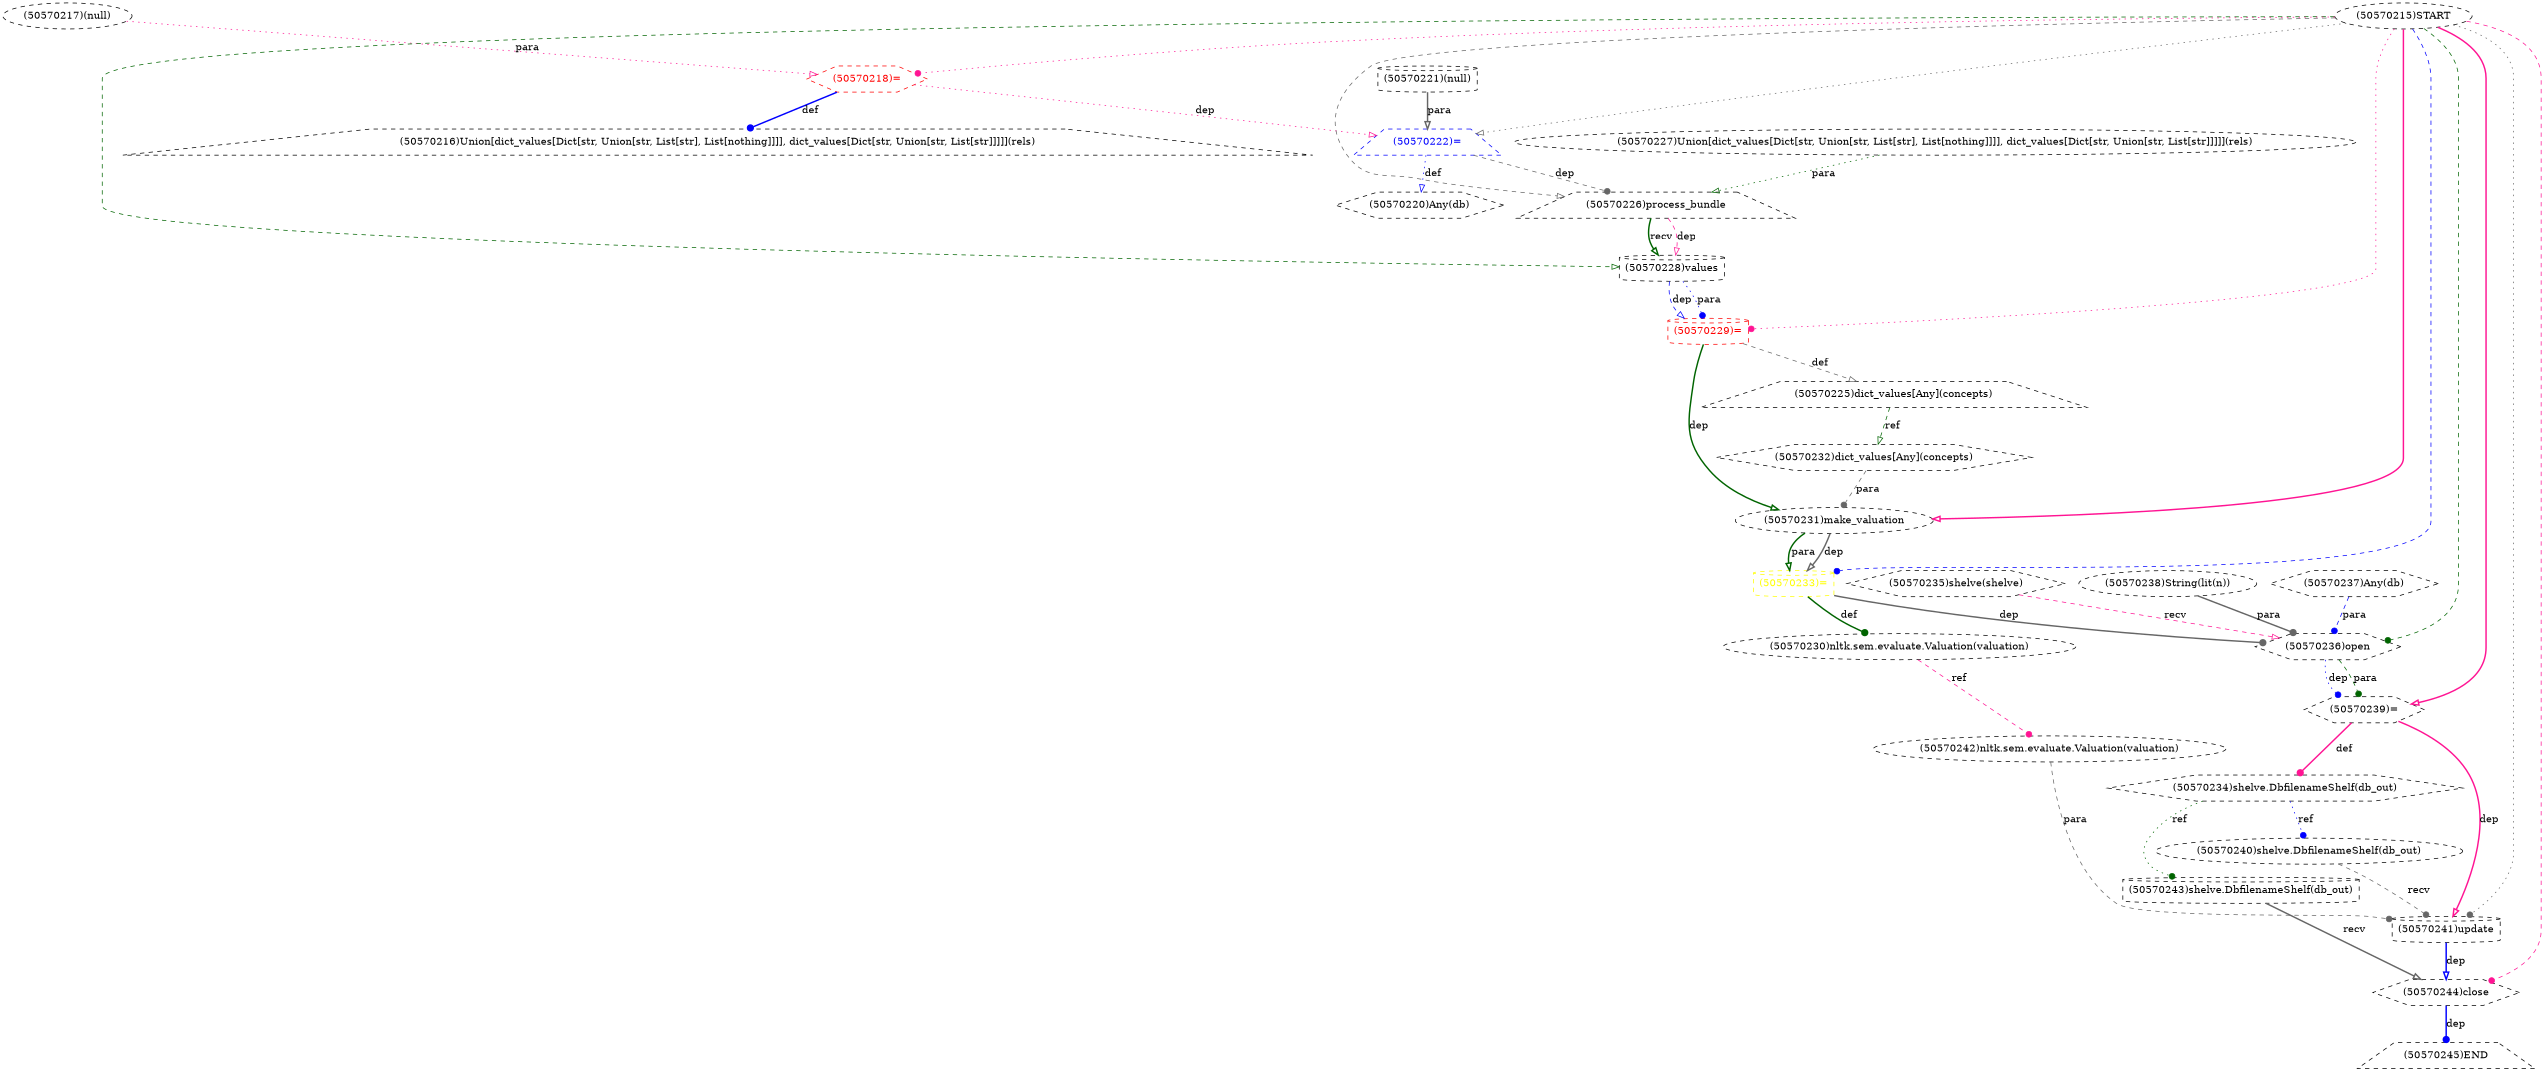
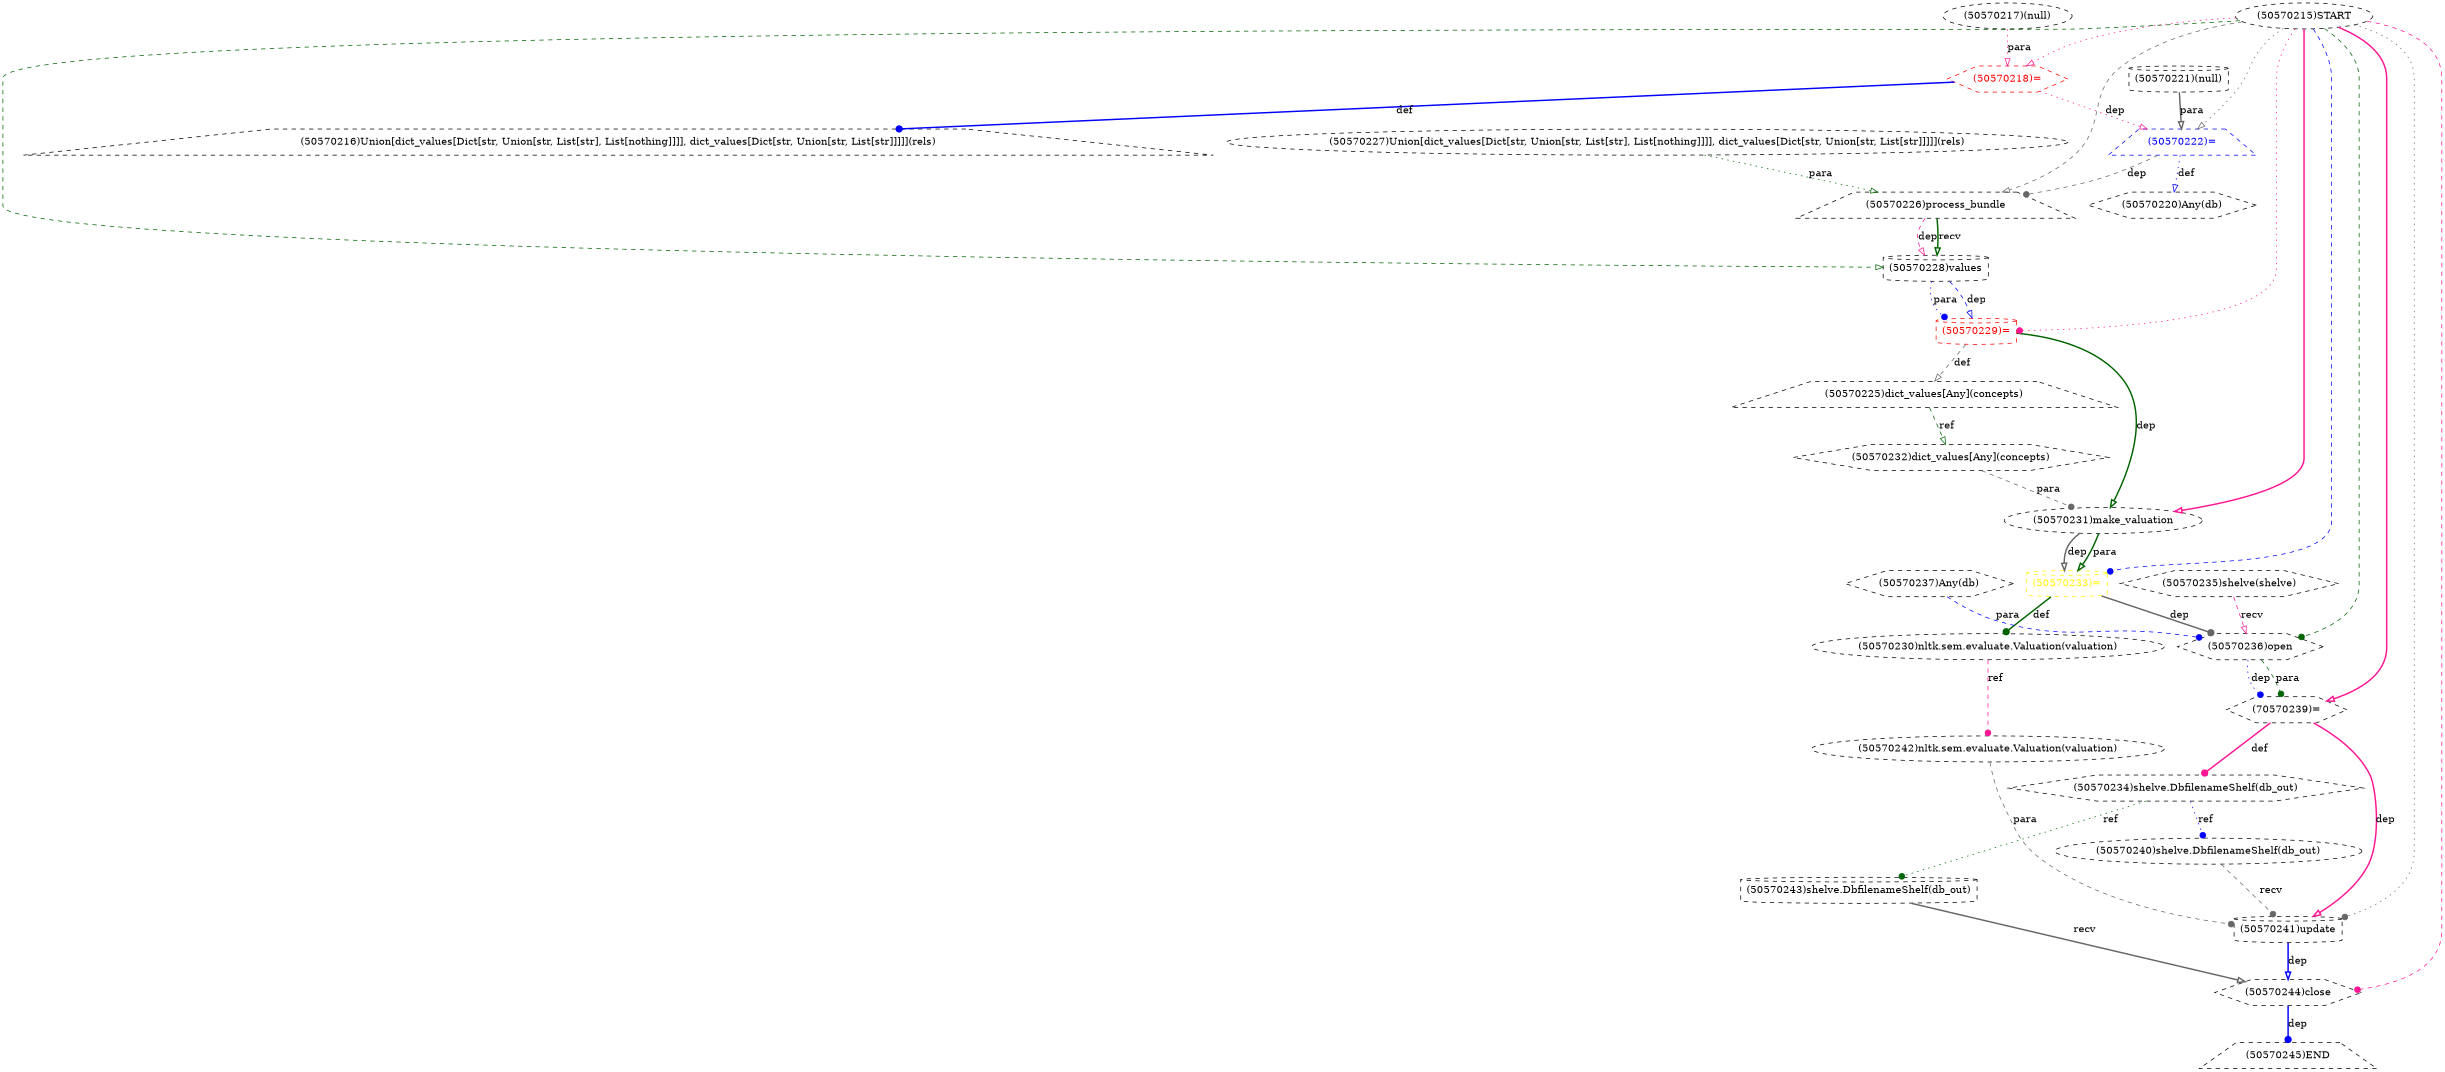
edge "(50570215)START" -> "(50570218)=": arrowhead dot -> onormal
node "(50570238)String(lit(n))": removed
node "(50570239)=": label "(50570239)=" -> "(70570239)="
